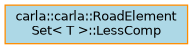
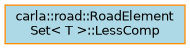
node "carla::carla::RoadElement Set< T >::LessComp": label "carla::carla::RoadElement Set< T >::LessComp" -> "carla::road::RoadElement Set< T >::LessComp"
